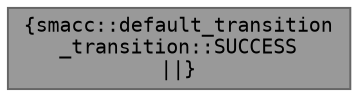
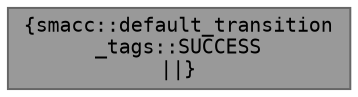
node "{smacc::default_transition _transition::SUCCESS ||}": label "{smacc::default_transition _transition::SUCCESS ||}" -> "{smacc::default_transition _tags::SUCCESS ||}"
